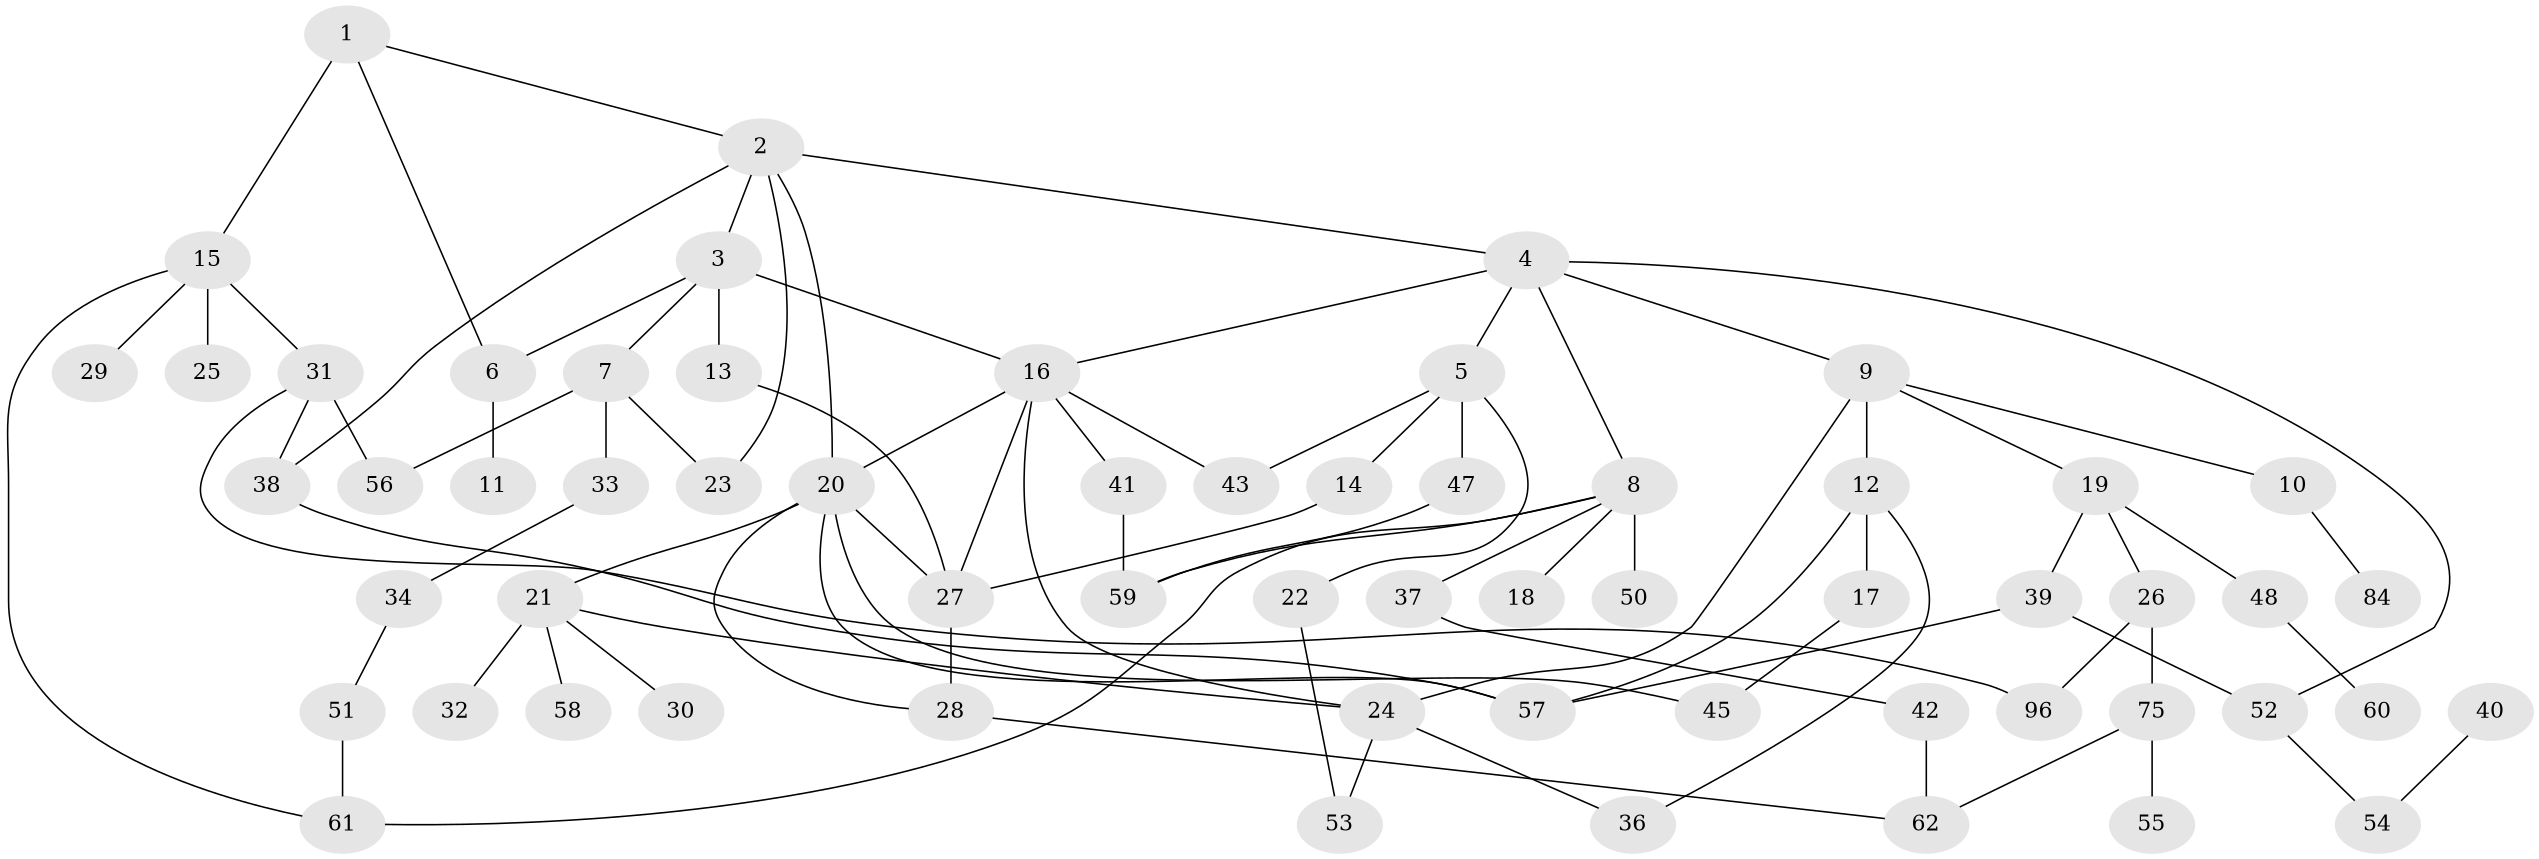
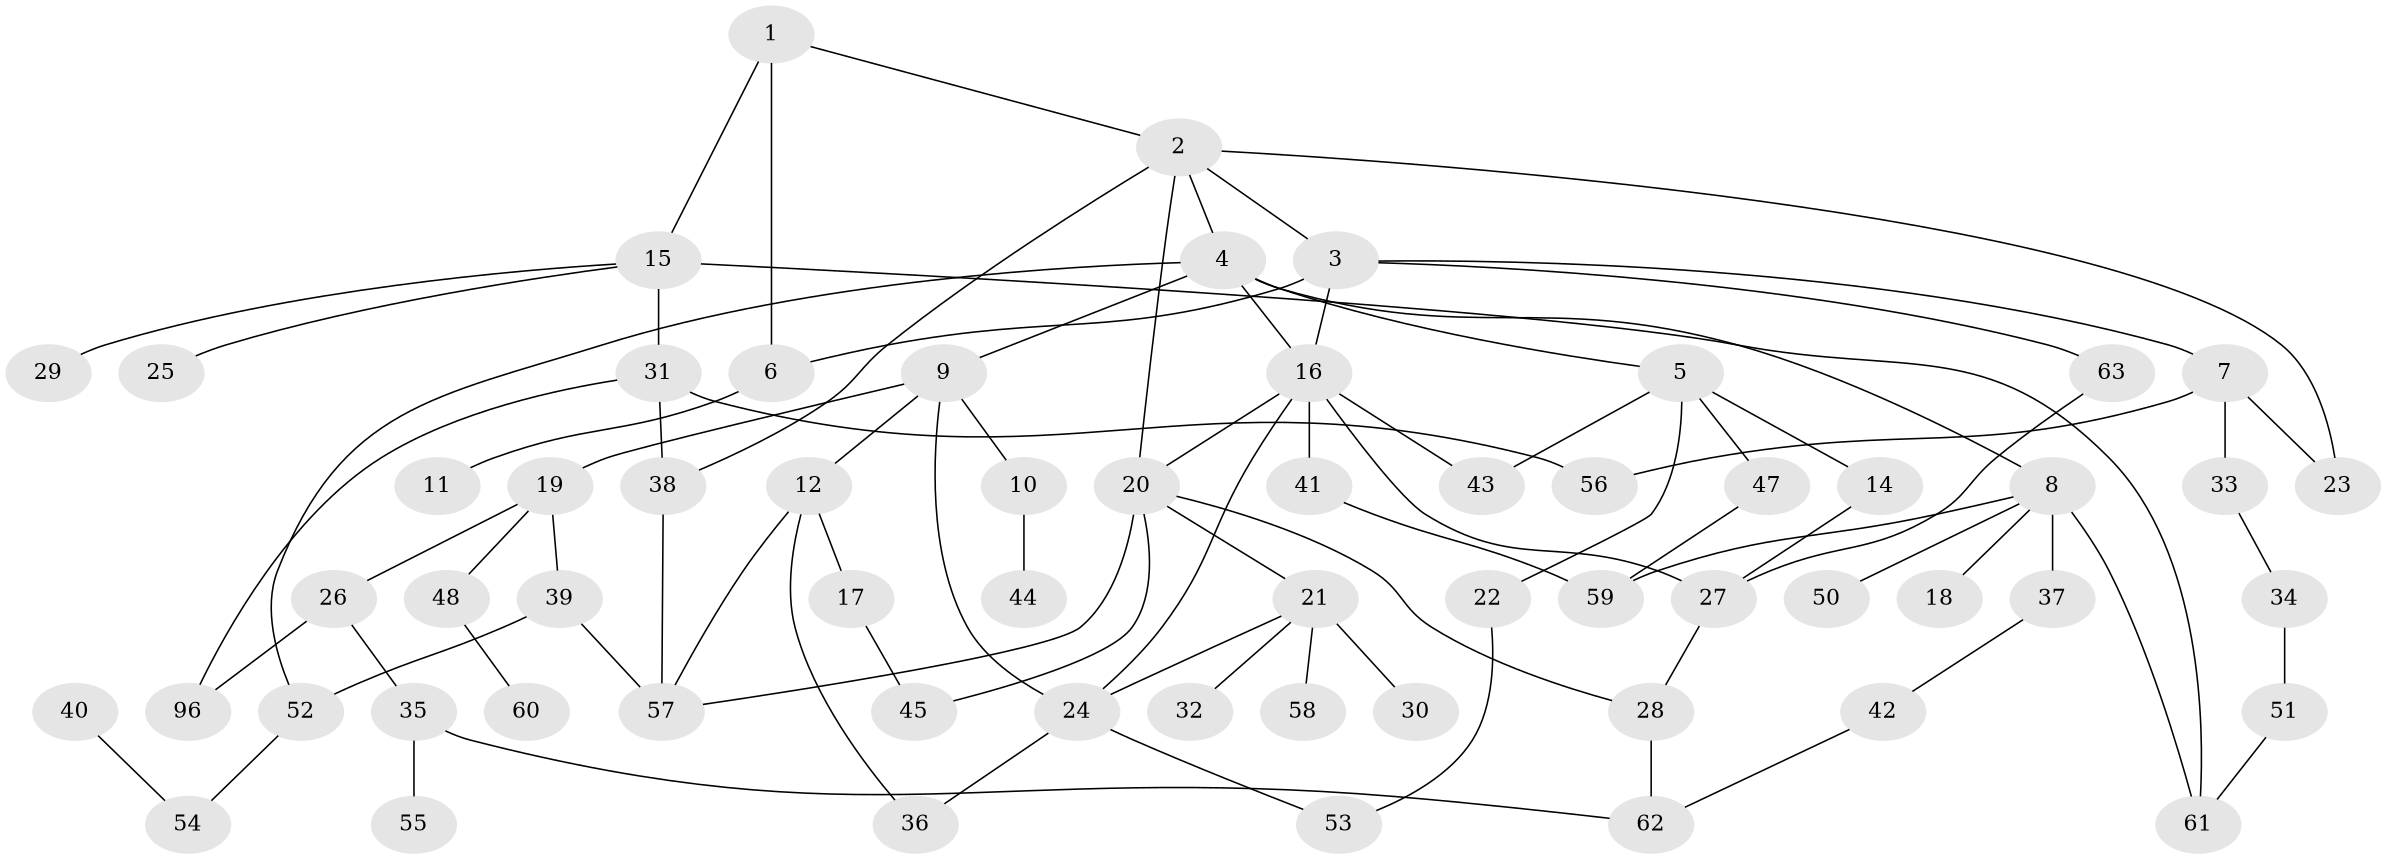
node "13": label "13" -> "63"
edge "20" -- "27": removed
node "84": label "84" -> "44"
node "75": label "75" -> "35"
